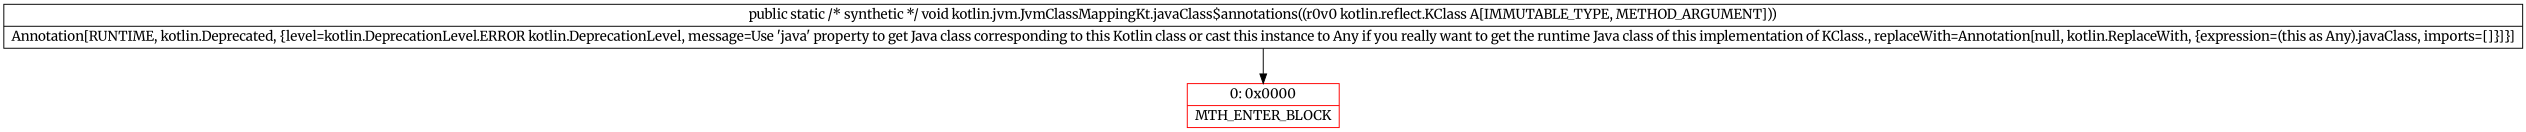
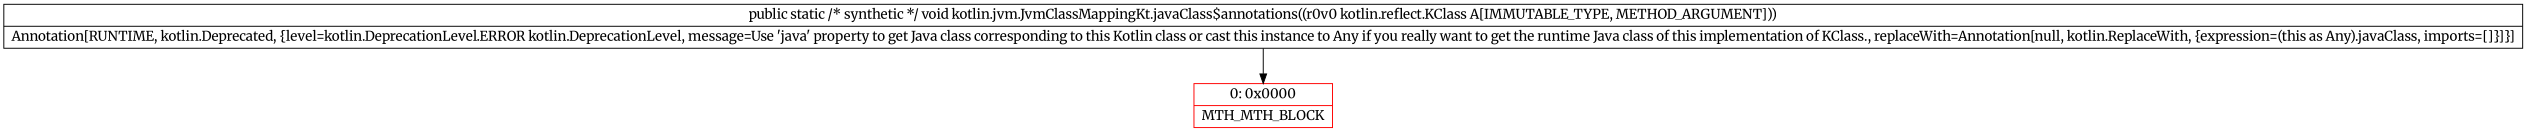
node "0: 0x0000": text "MTH_ENTER_BLOCK" -> "MTH_MTH_BLOCK"
